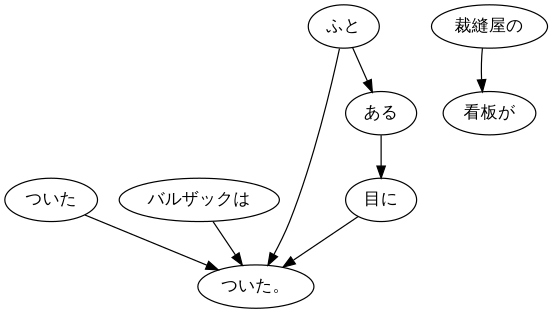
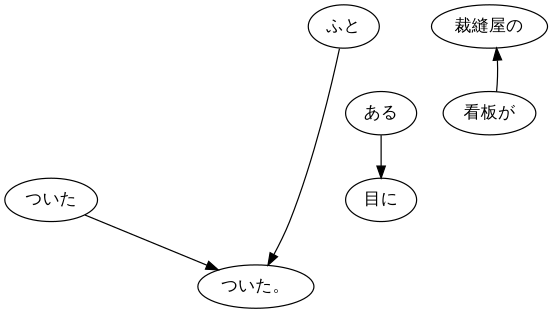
edge "ふと" -> "ある": removed
edge "裁縫屋の" -> "看板が": reversed
node "バルザックは": removed
edge "目に" -> "ついた。": removed
